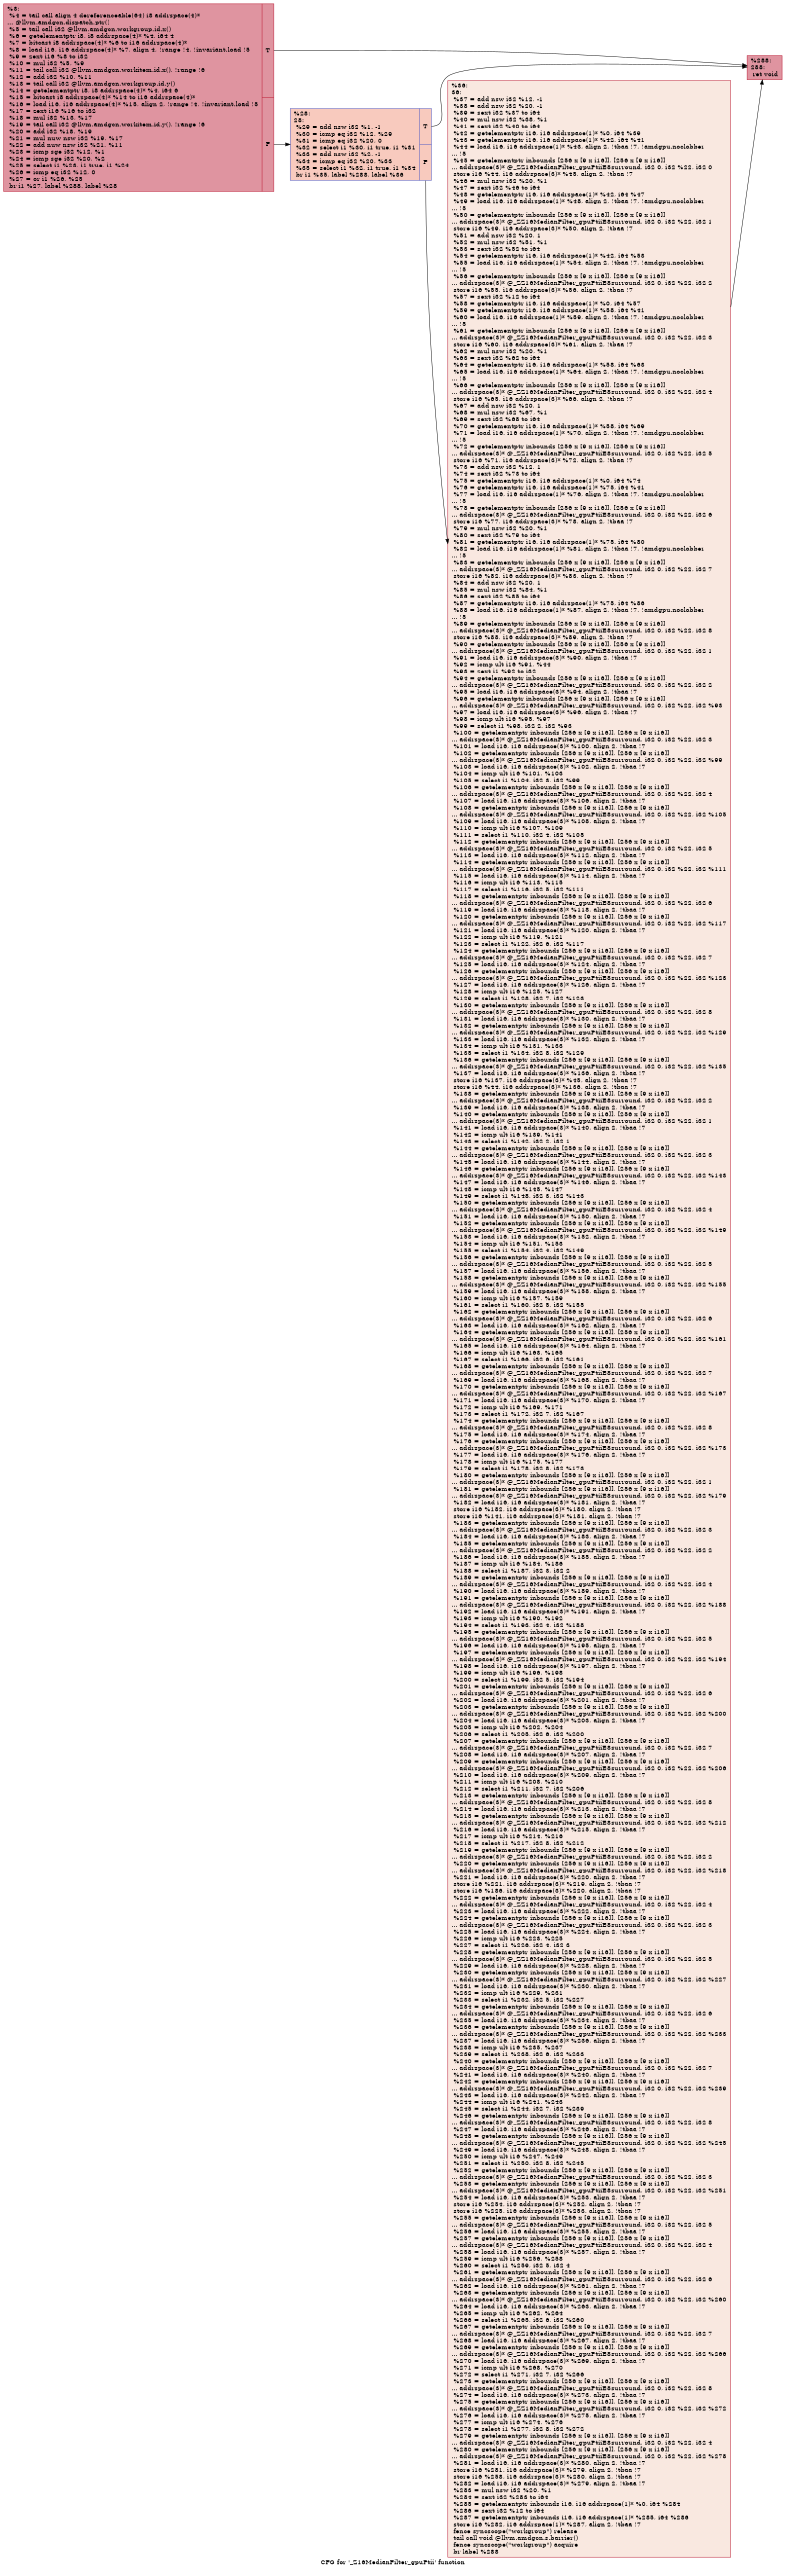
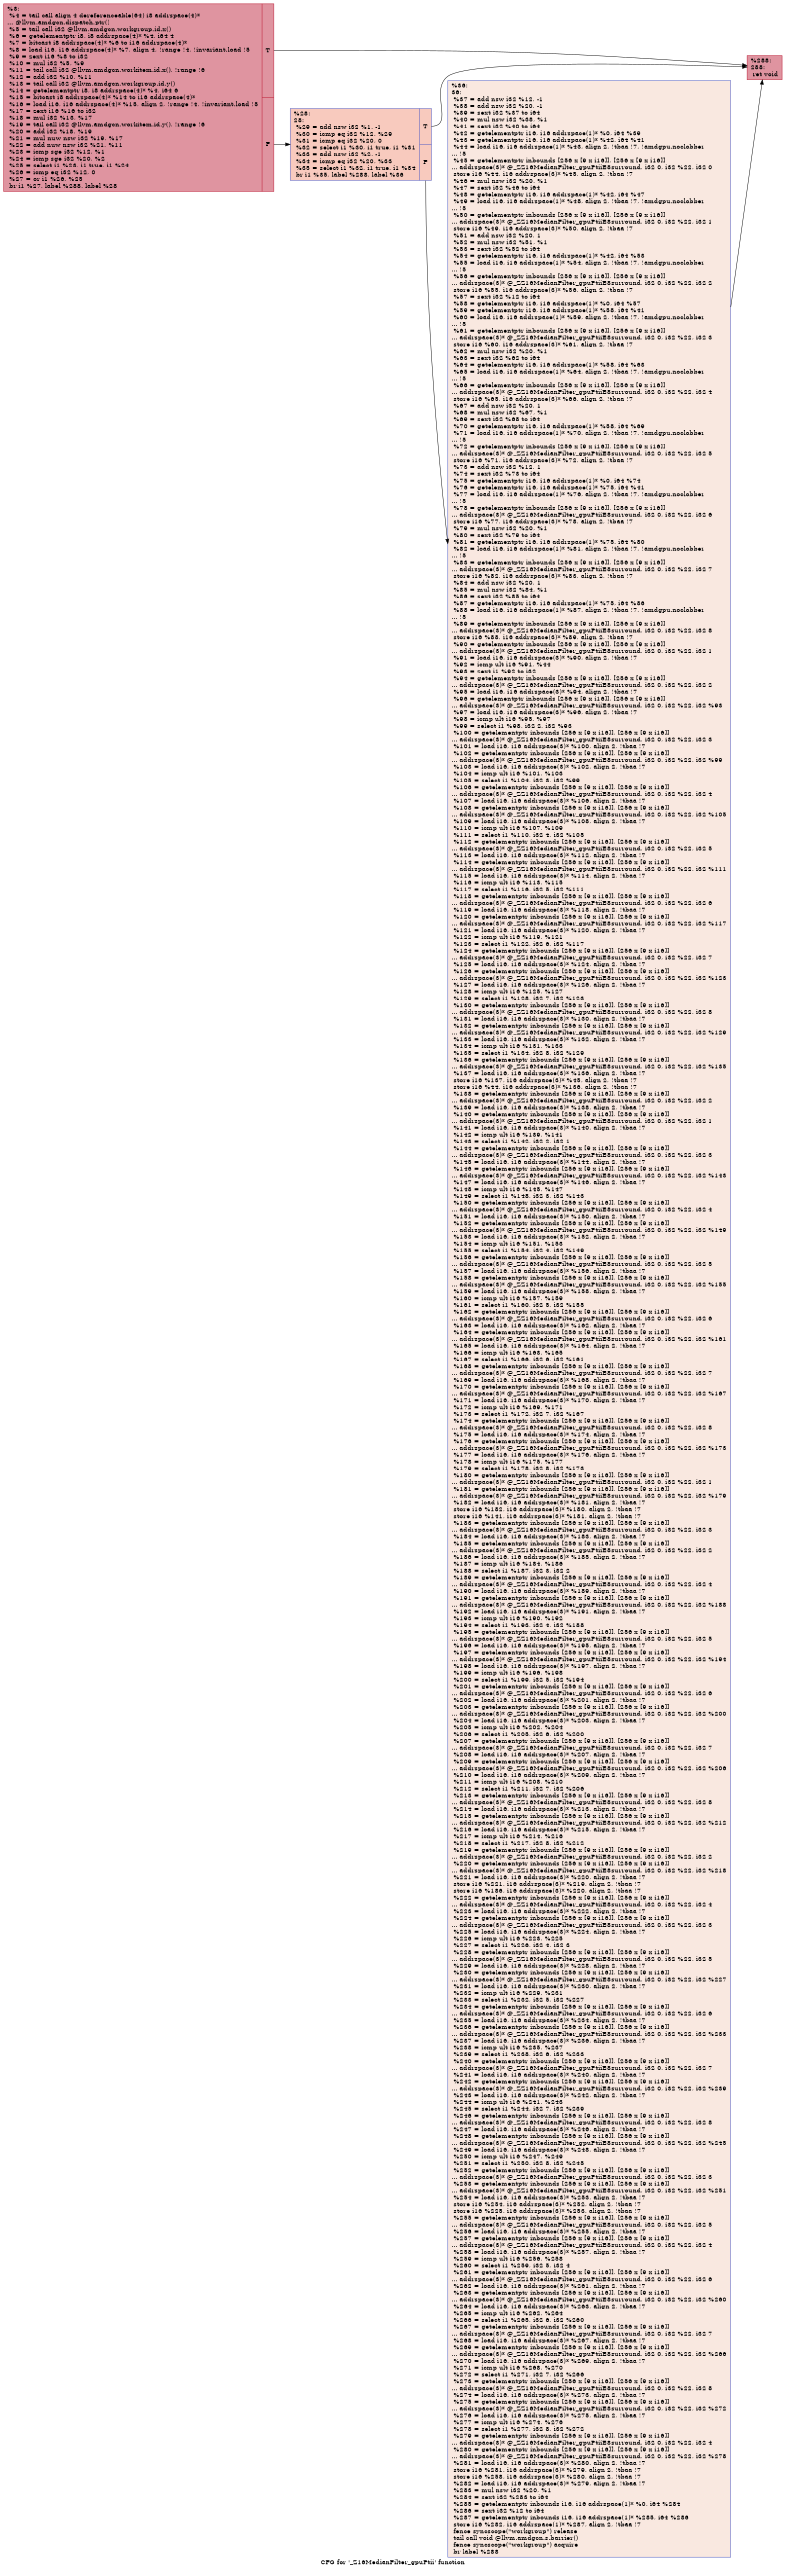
node "%36:": color #b70d28ff -> #3d50c3ff
